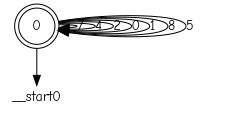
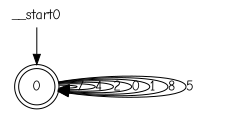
edge "0" -> "__start0": reversed
